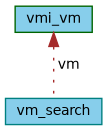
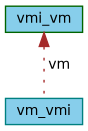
node "vm_search": label "vm_search" -> "vm_vmi"
